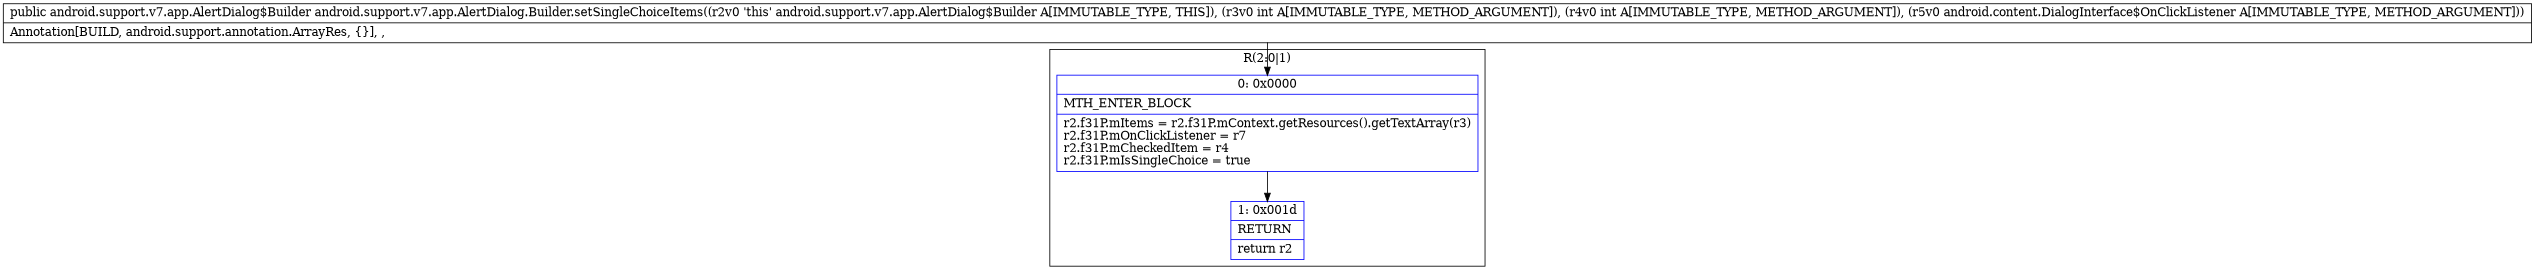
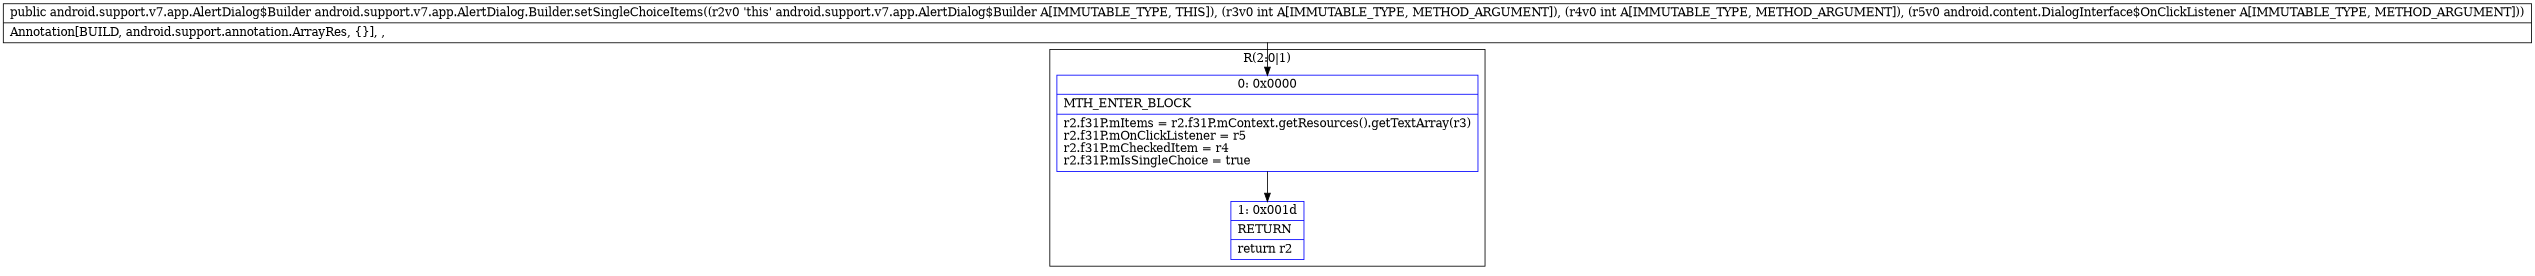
node "0: 0x0000": text "r2.f31P.mOnClickListener = r7" -> "r2.f31P.mOnClickListener = r5"
